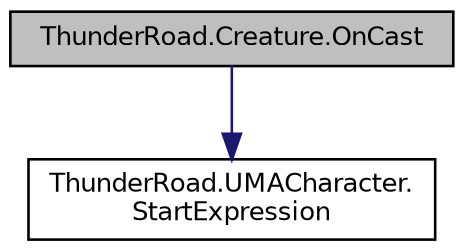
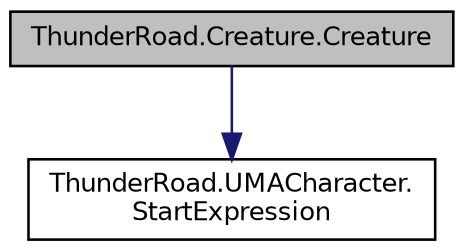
node "ThunderRoad.Creature.OnCast": label "ThunderRoad.Creature.OnCast" -> "ThunderRoad.Creature.Creature"
